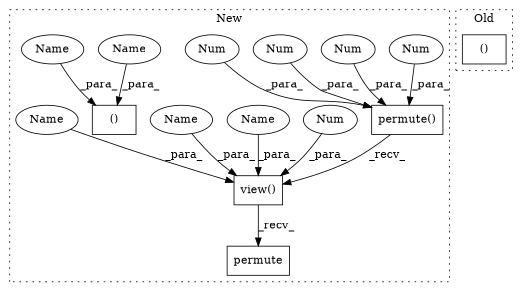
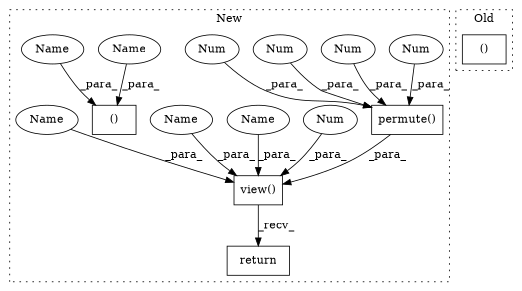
edge "permute()" -> "view()": label "_recv_" -> "_para_"
node "permute": label "permute" -> "return"
